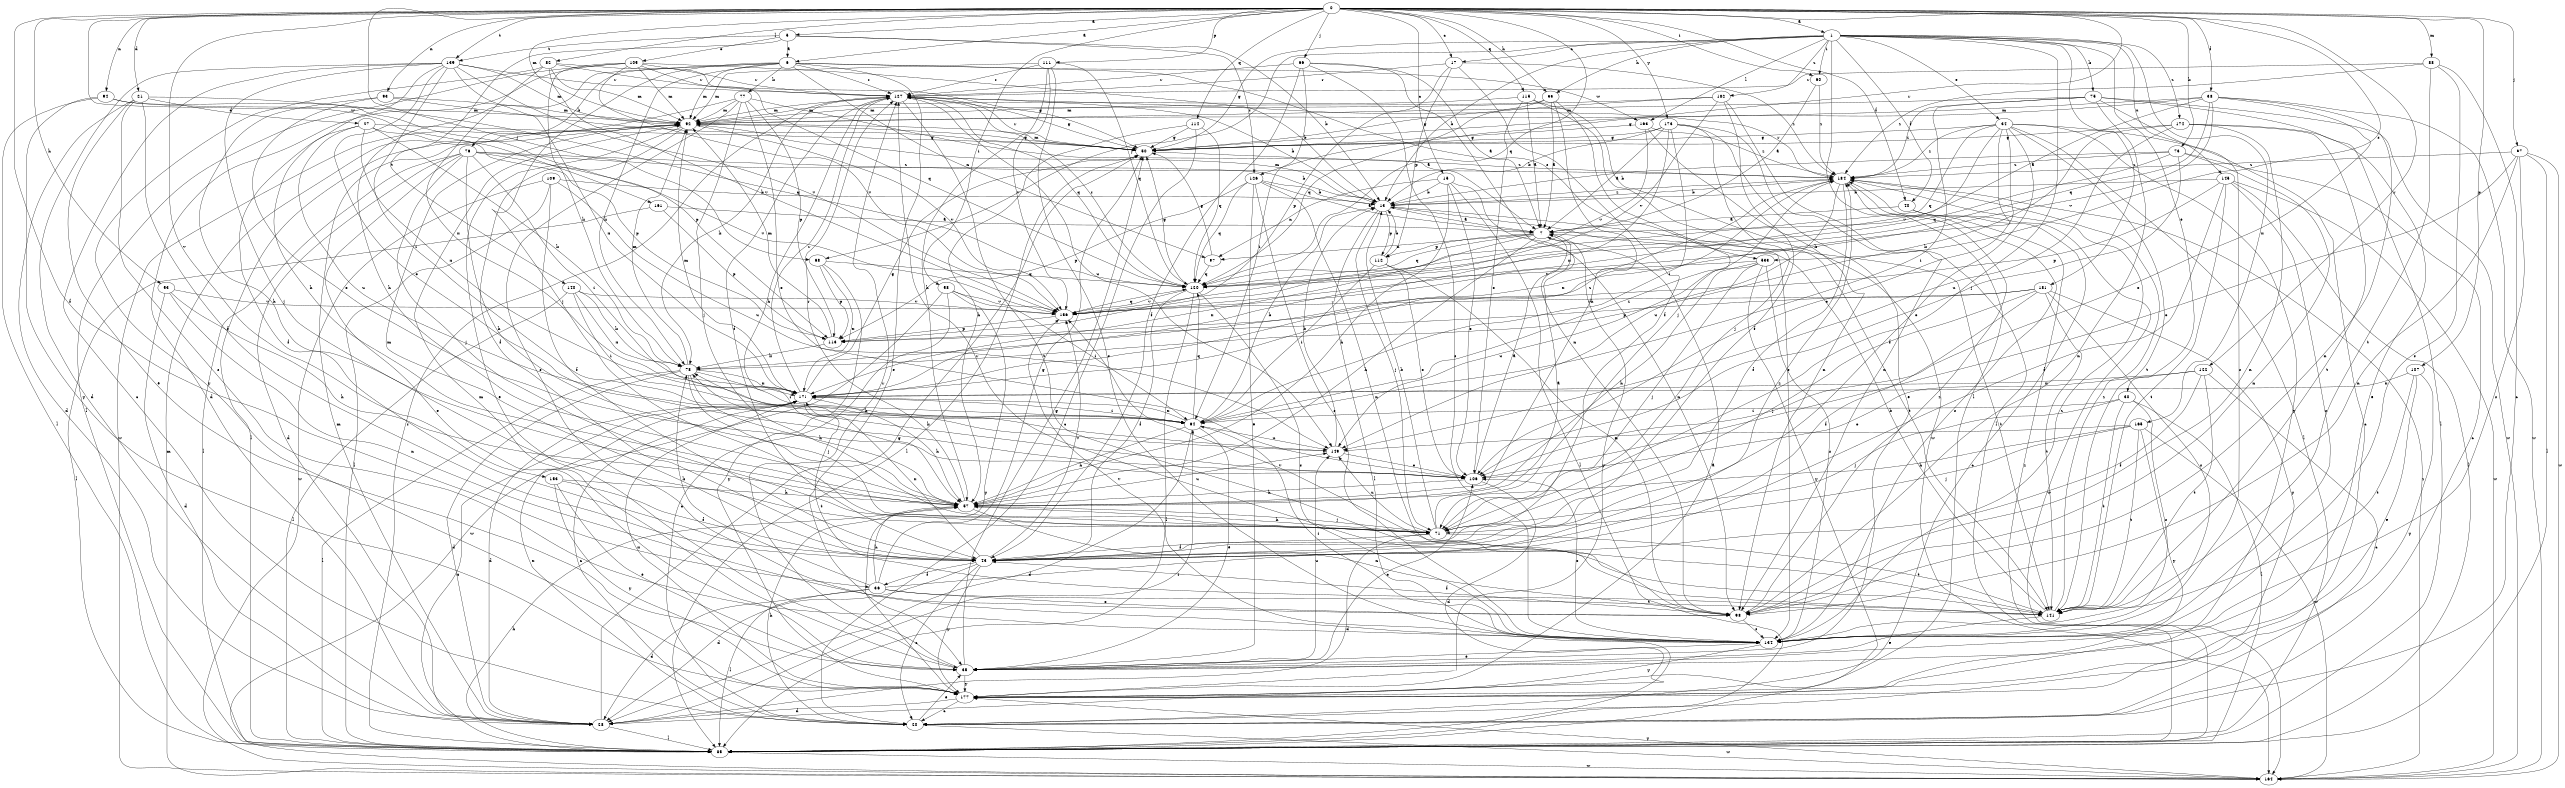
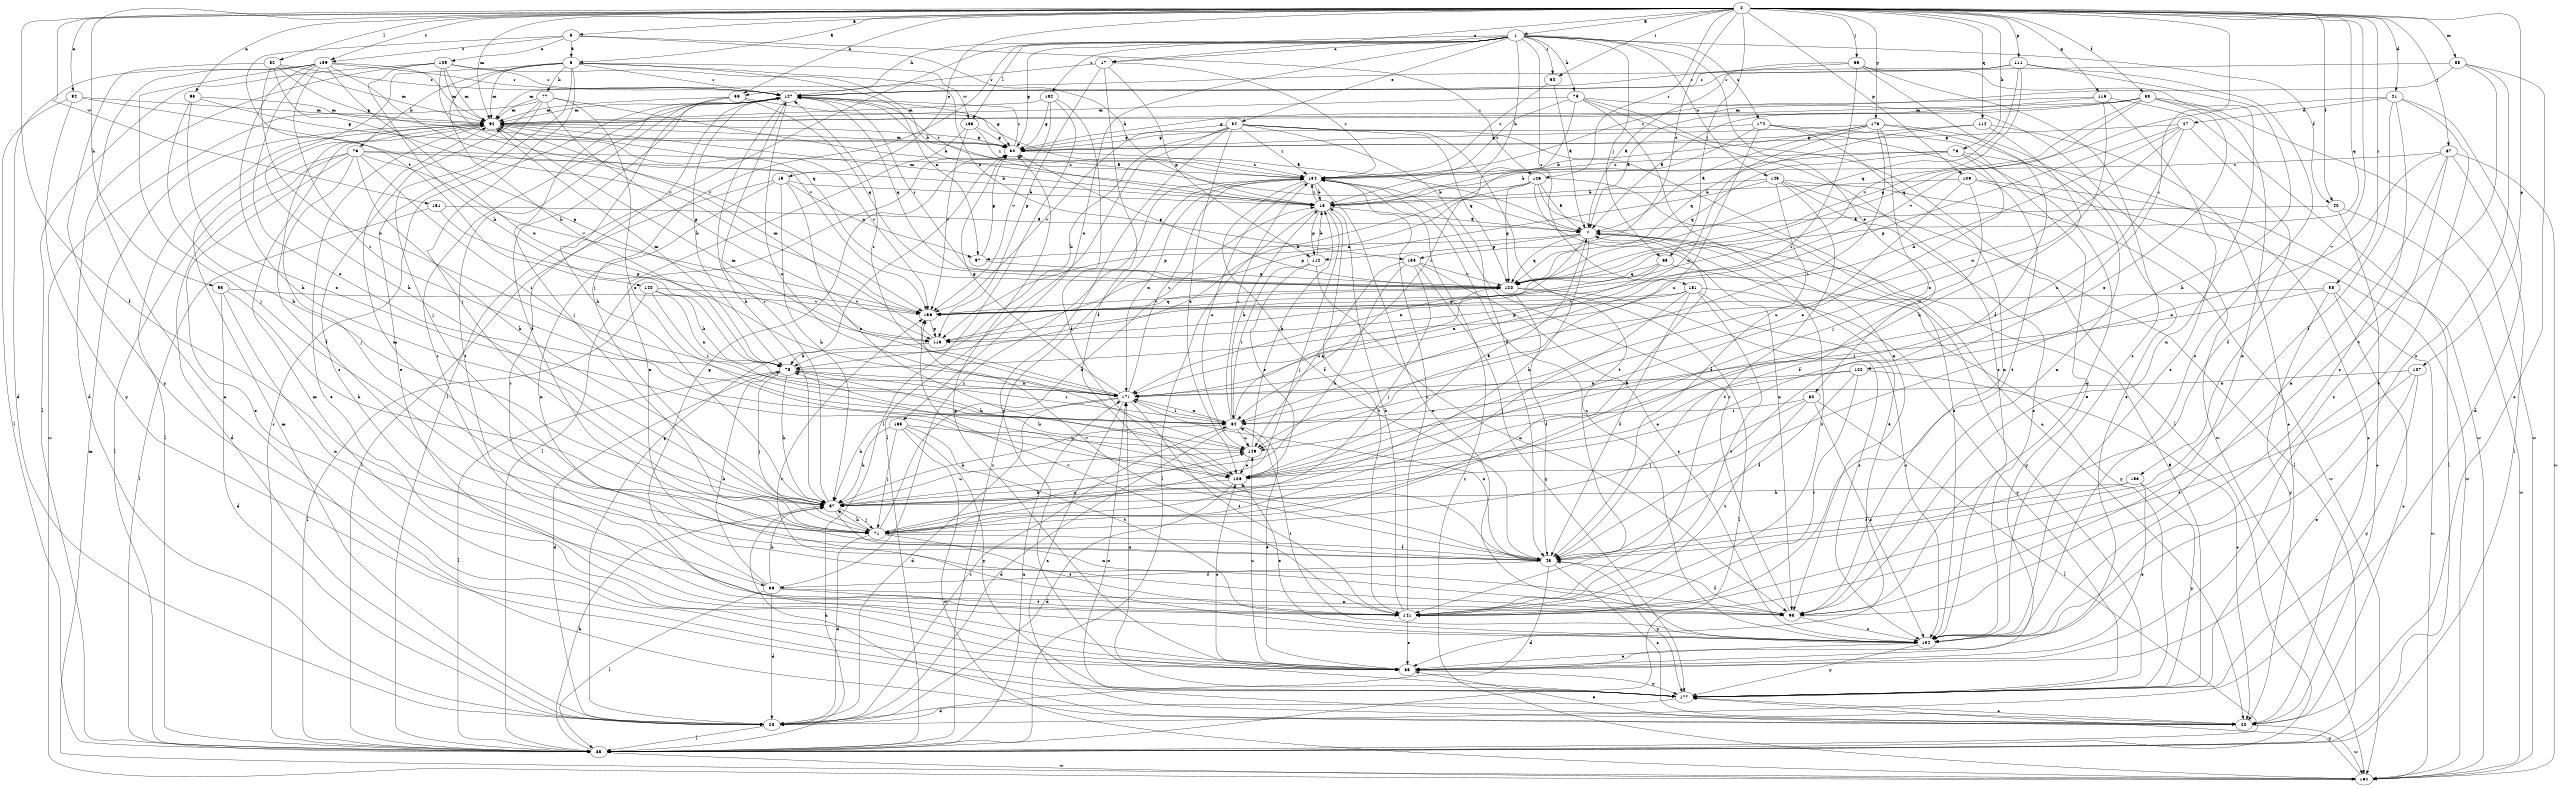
edge "0" -> "109": added, label "p"
node "533": label "533" -> "133"
edge "36" -> "98": label "o" -> "n"
